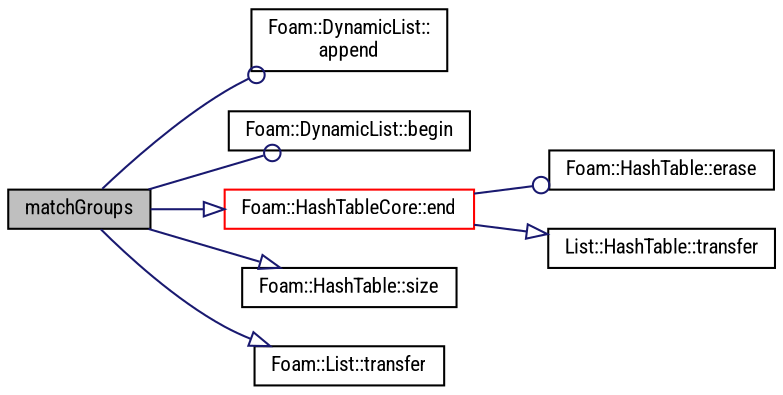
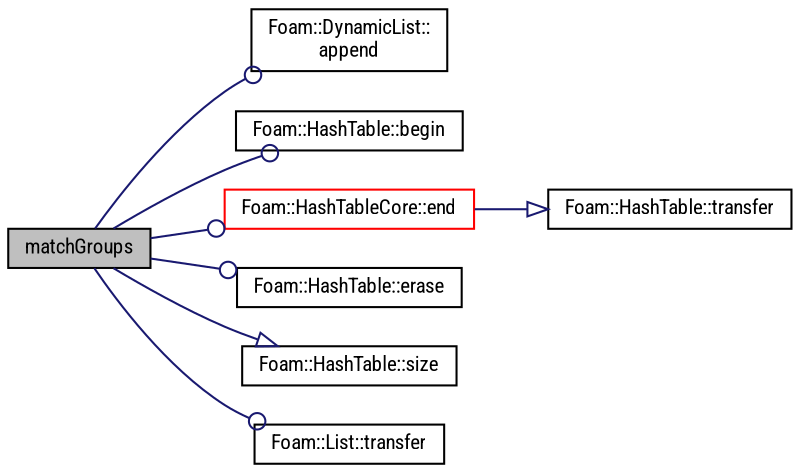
node "Foam::DynamicList::begin": label "Foam::DynamicList::begin" -> "Foam::HashTable::begin"
edge "Foam::HashTableCore::end" -> "Foam::HashTable::erase": now "matchGroups" -> "Foam::HashTable::erase"
edge "matchGroups" -> "Foam::HashTableCore::end": arrowhead onormal -> odot
node "List::HashTable::transfer": label "List::HashTable::transfer" -> "Foam::HashTable::transfer"
edge "matchGroups" -> "Foam::List::transfer": arrowhead onormal -> odot
